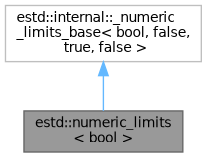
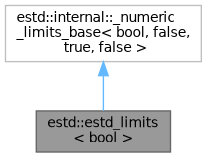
node "estd::numeric_limits < bool >": label "estd::numeric_limits < bool >" -> "estd::estd_limits < bool >"
